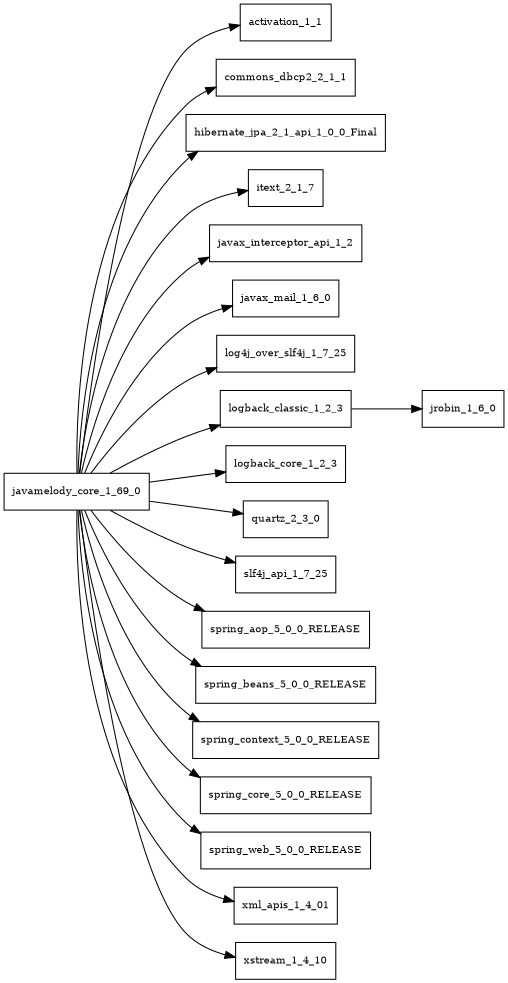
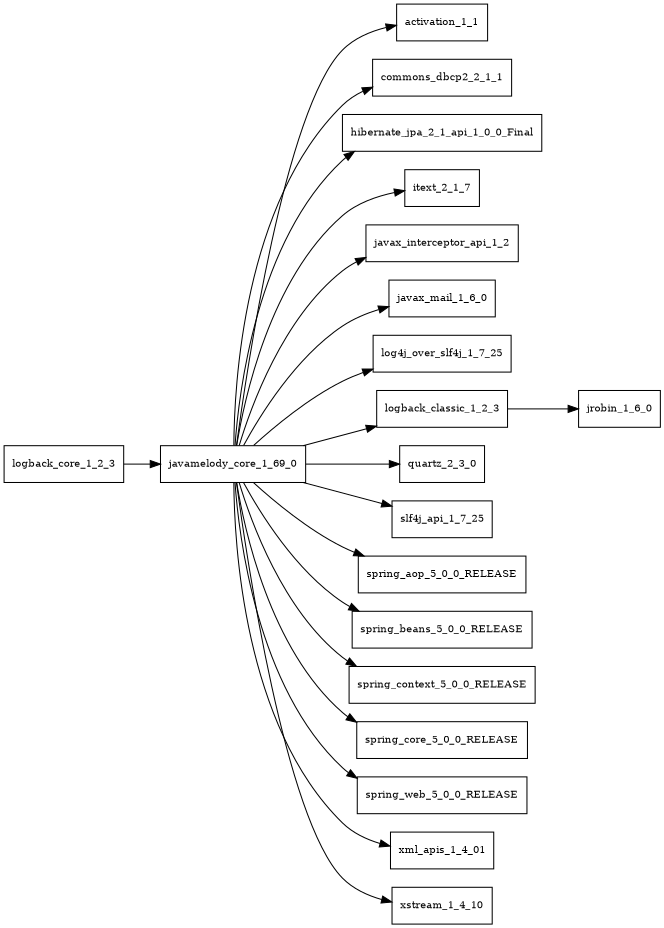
edge "javamelody_core_1_69_0" -> "logback_core_1_2_3": reversed
